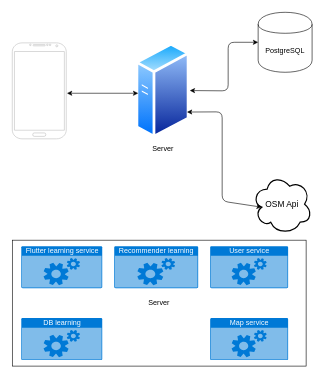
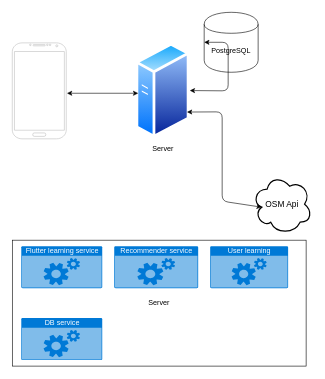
node "PostgreSQL": moved (285, 42) -> (231, 42)
node "Recommender learning": label "Recommender learning" -> "Recommender service"
node "User service": label "User service" -> "User learning"
node "DB learning": label "DB learning" -> "DB service"
node "Map service": removed
